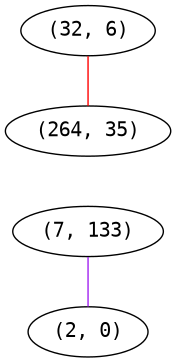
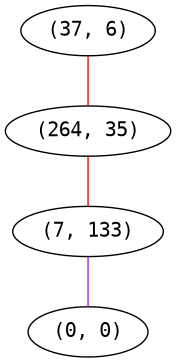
node "(32, 6)": label "(32, 6)" -> "(37, 6)"
edge "(264, 35)" -- "(7, 133)": added
node "(2, 0)": label "(2, 0)" -> "(0, 0)"
